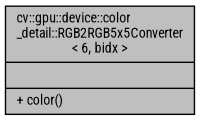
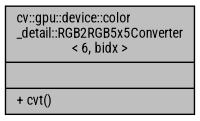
node "cv::gpu::device::color": text "+ color()" -> "+ cvt()"
